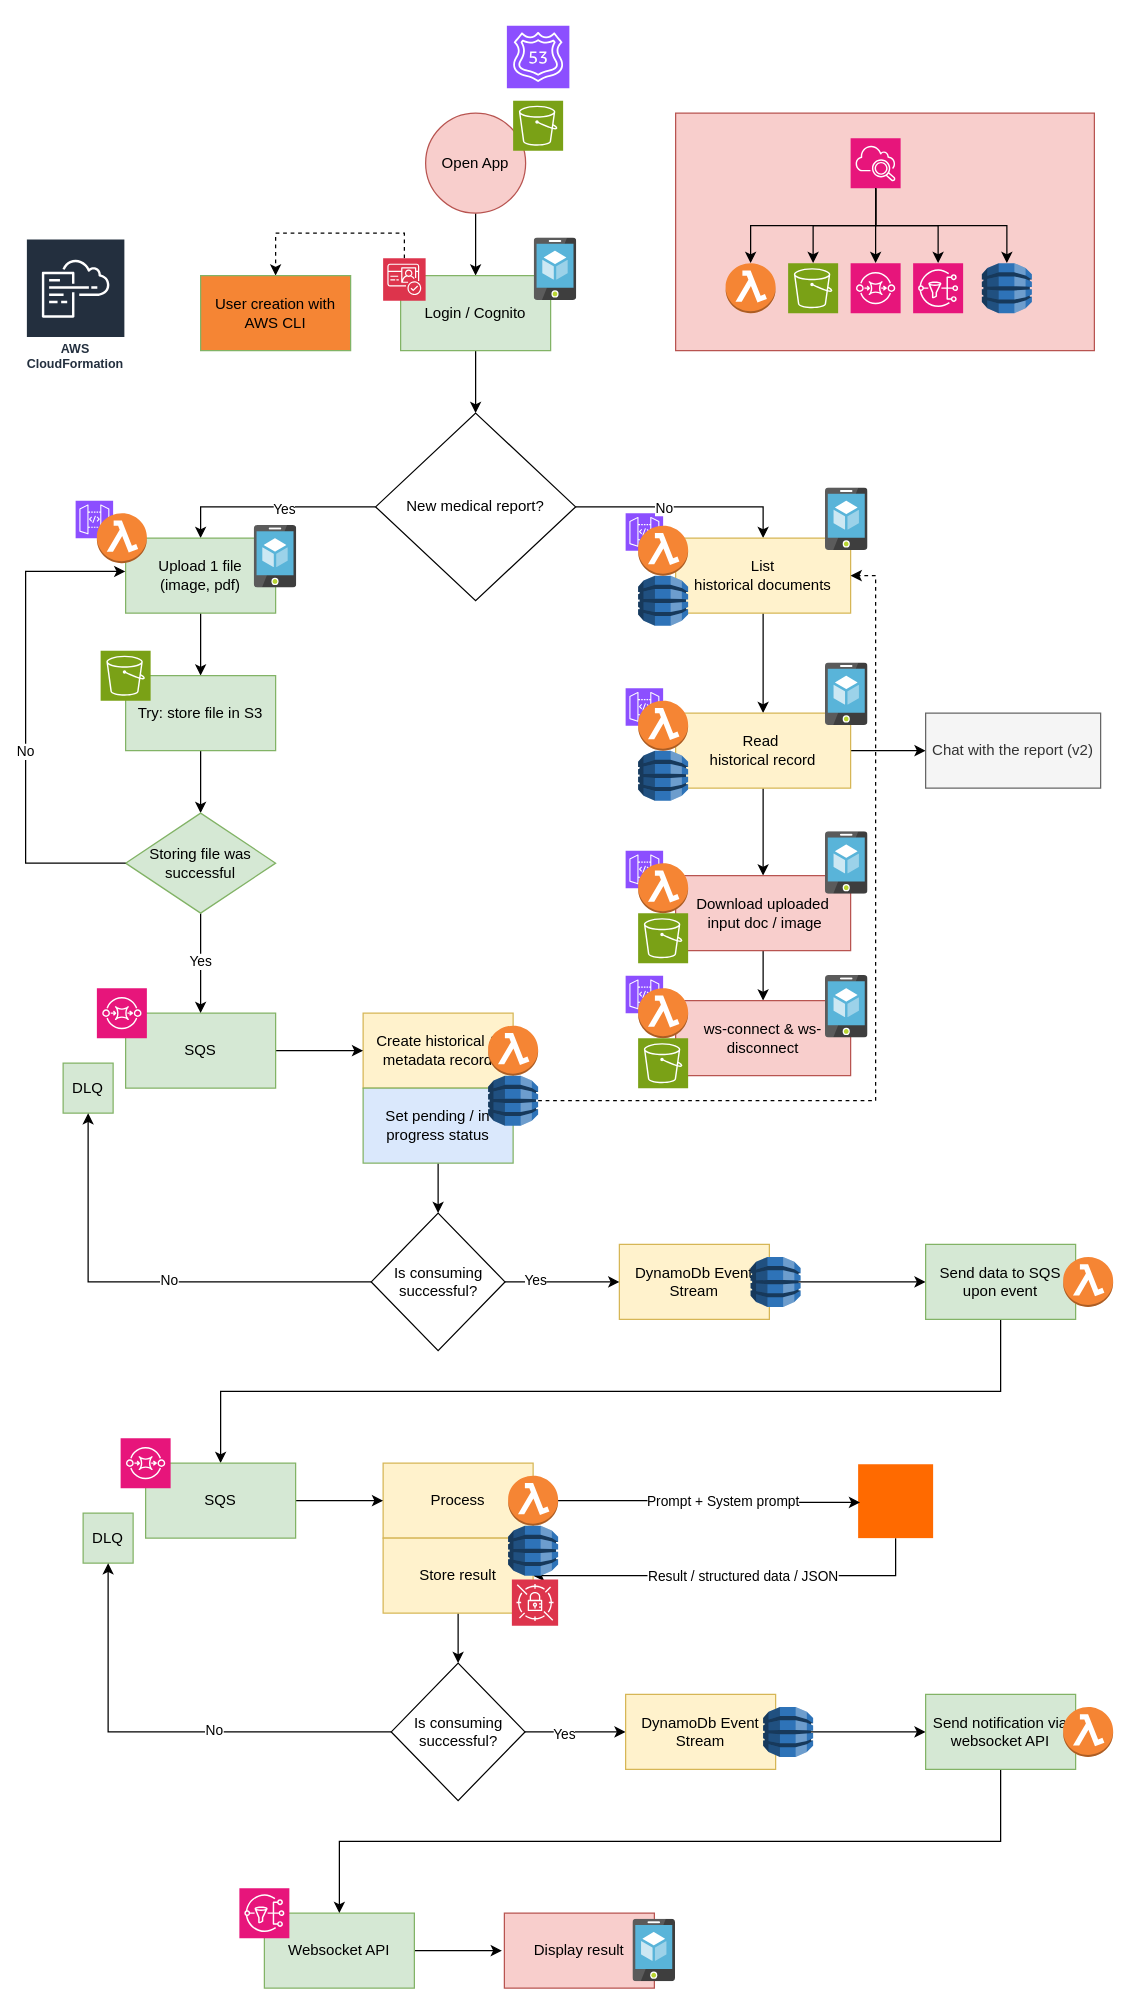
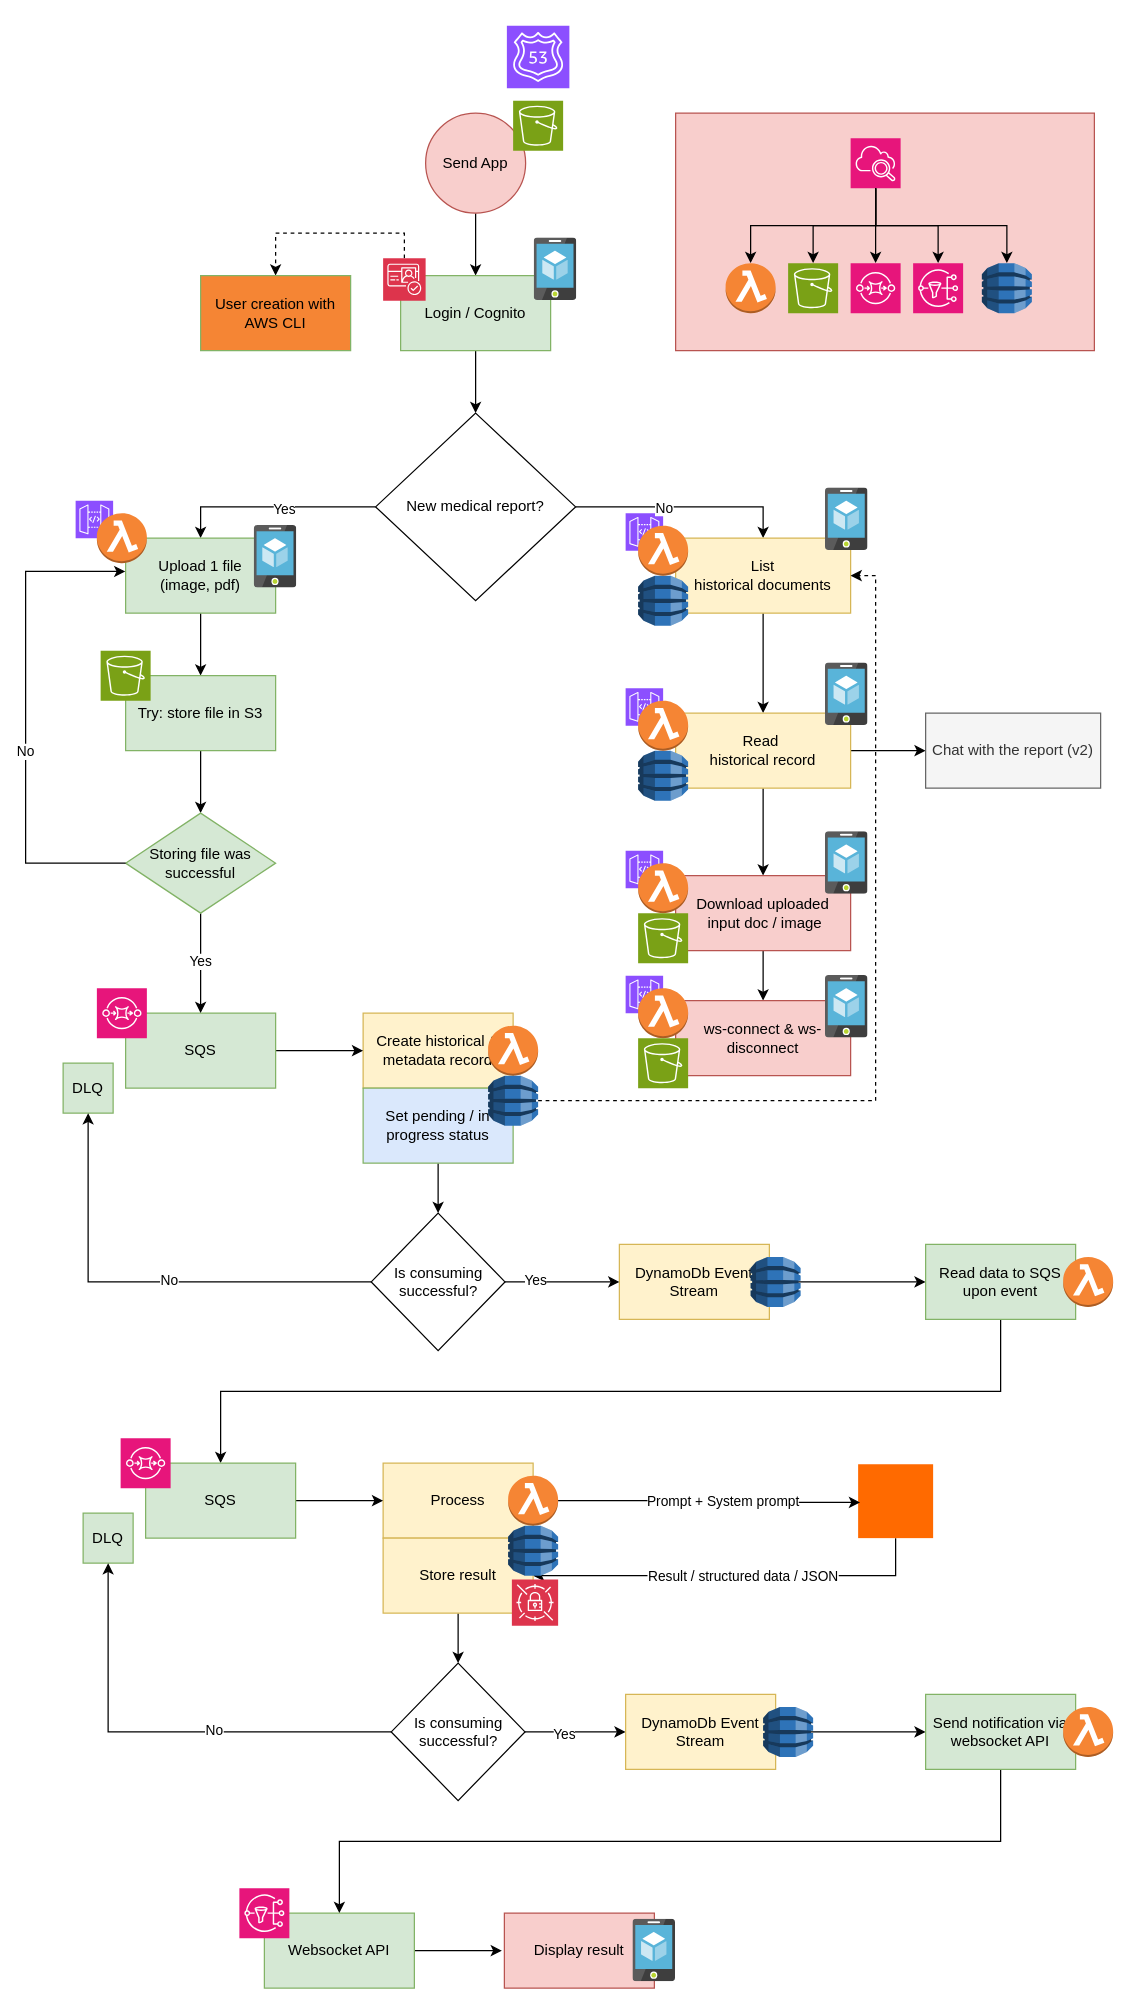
node "Open App": label "Open App" -> "Send App"
node "AWS CloudFormation": removed
node "Send data to SQS upon event": label "Send data to SQS upon event" -> "Read data to SQS upon event"
